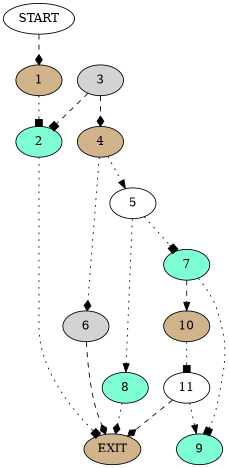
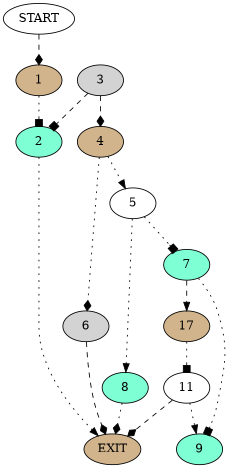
edge "2" -> "EXIT": arrowhead box -> normal
node "10": label "10" -> "17"
